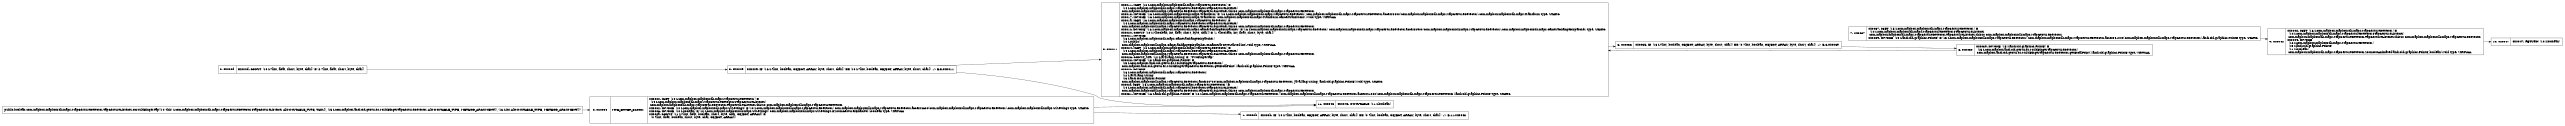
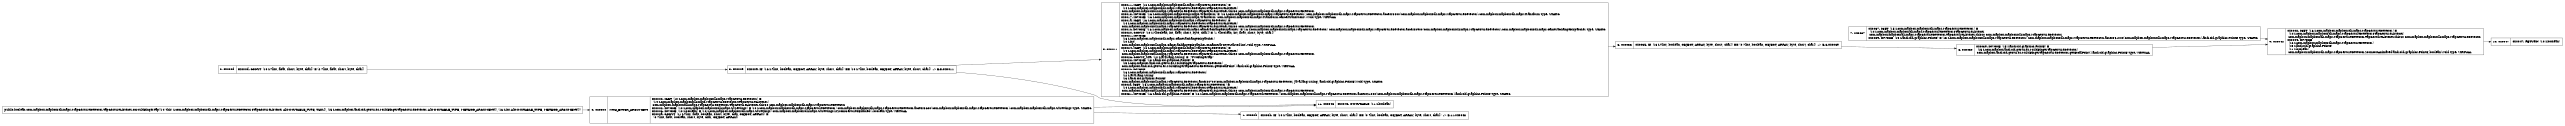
node "5: 0x0011": text "(r0 I:public)" -> "(r0 I:int)"
edge "8: 0x003e" -> "5: 0x0011": now "8: 0x003e" -> "9: 0x0042"
node "0: 0x0000": text "MTH_ENTER_BLOCK" -> "MTH_ENTER_ARGUMENT"
